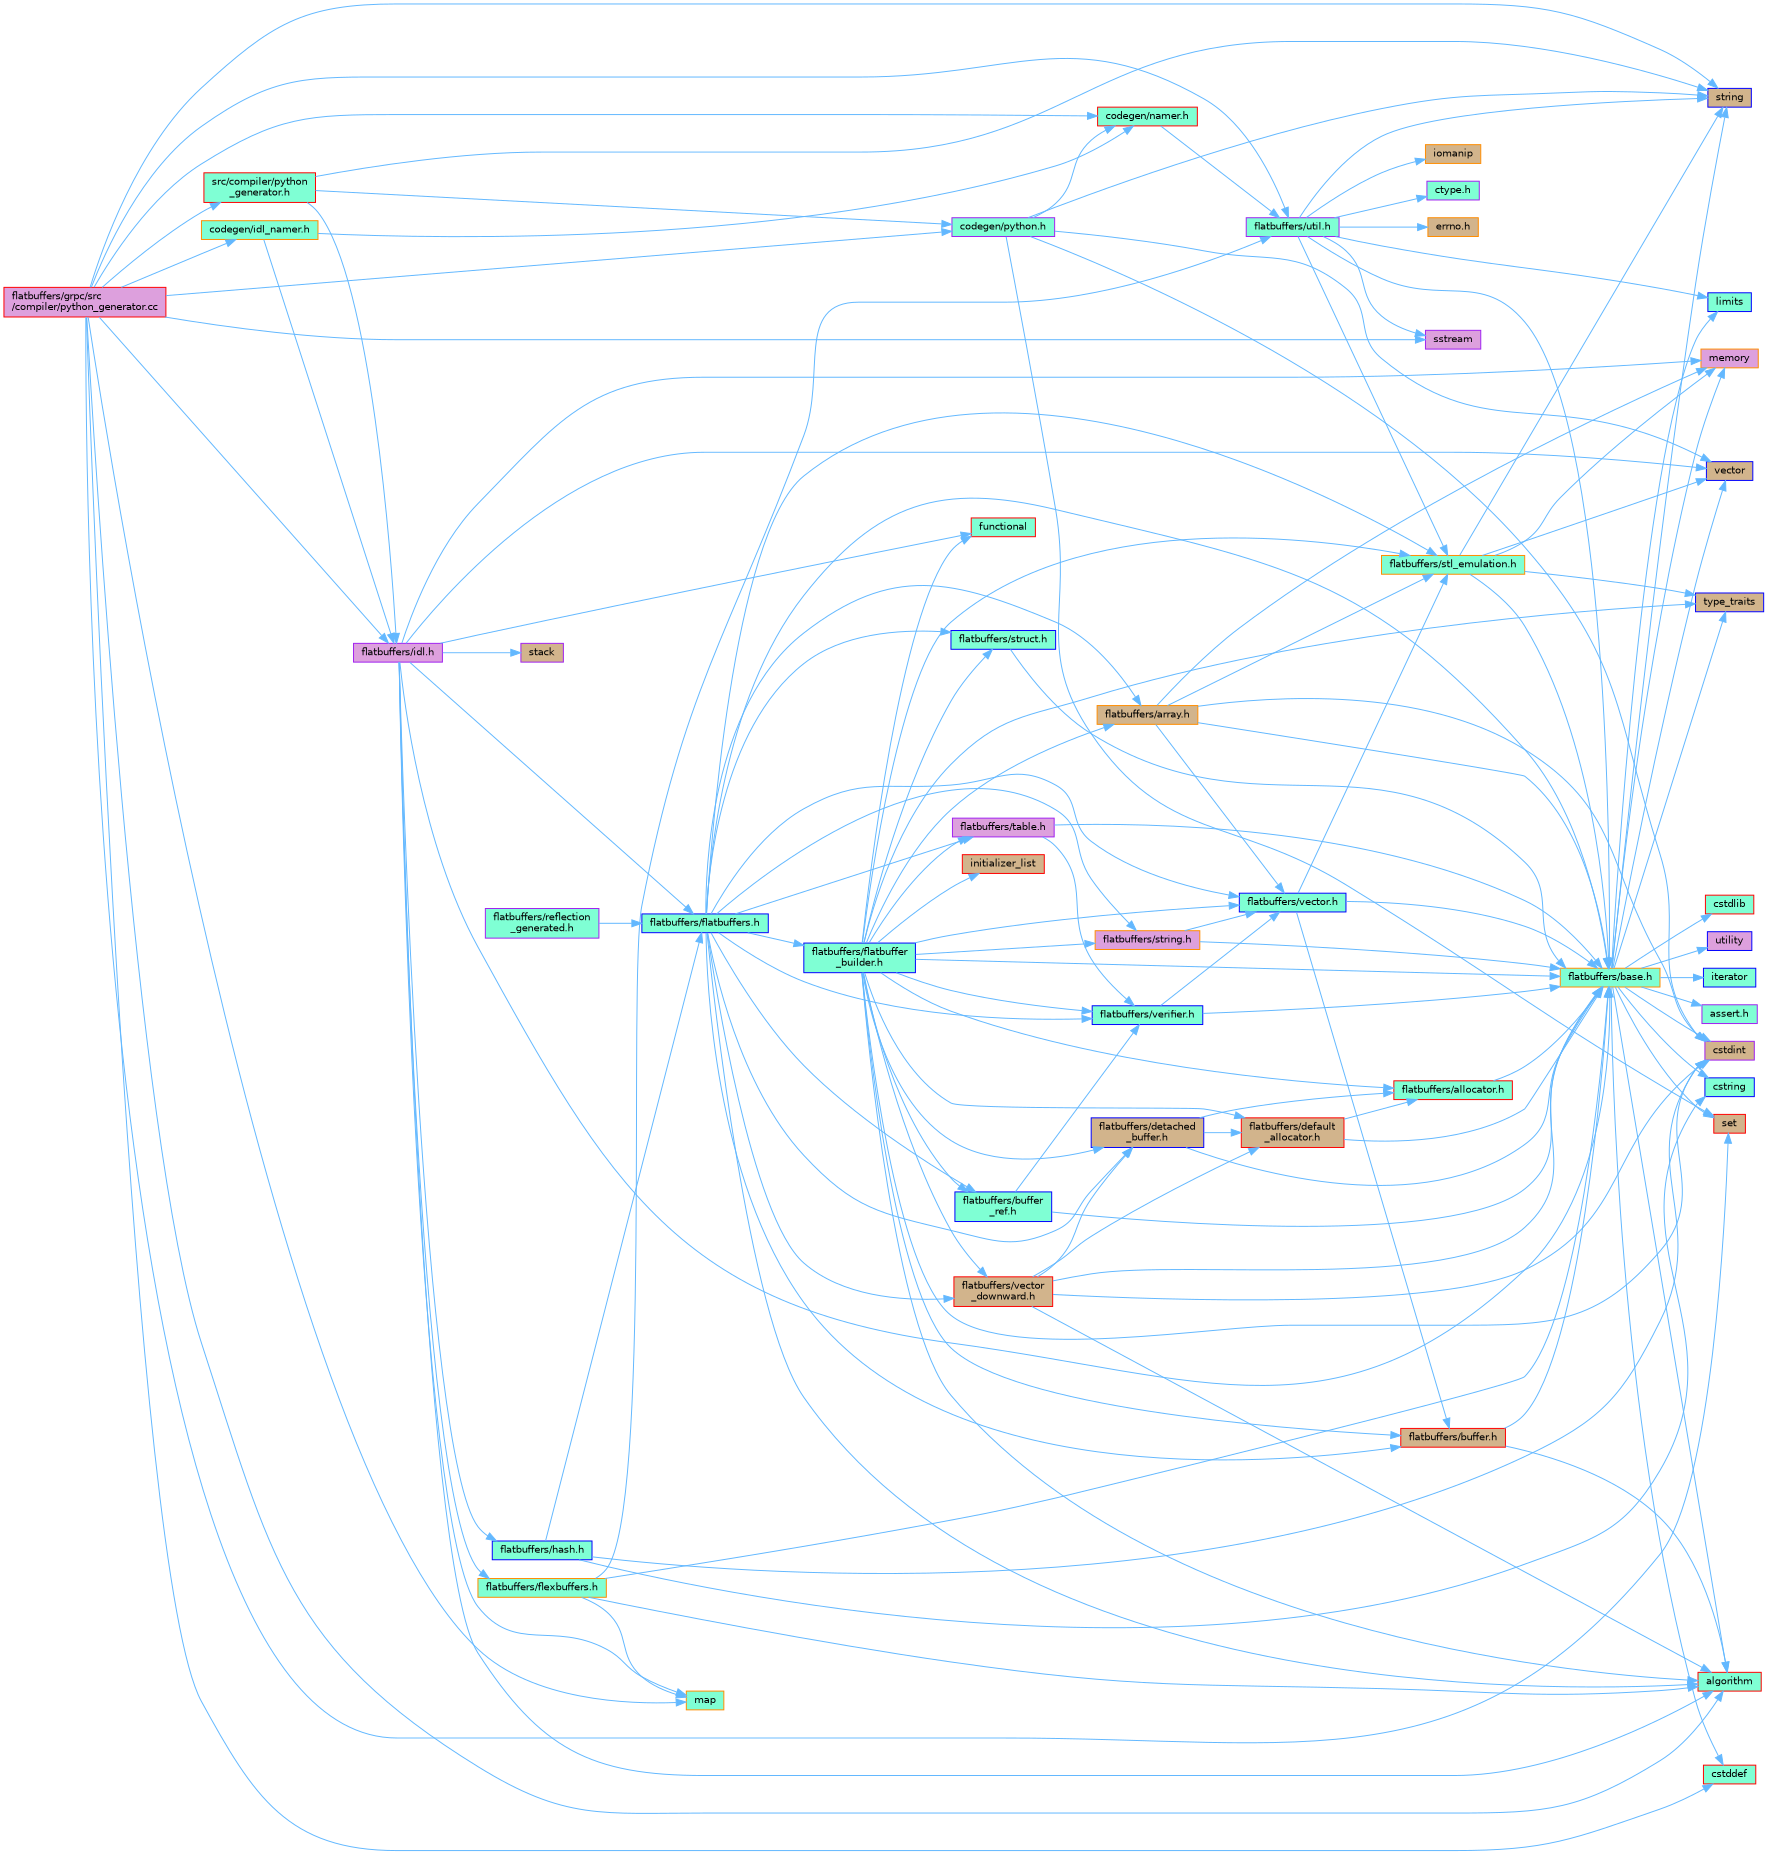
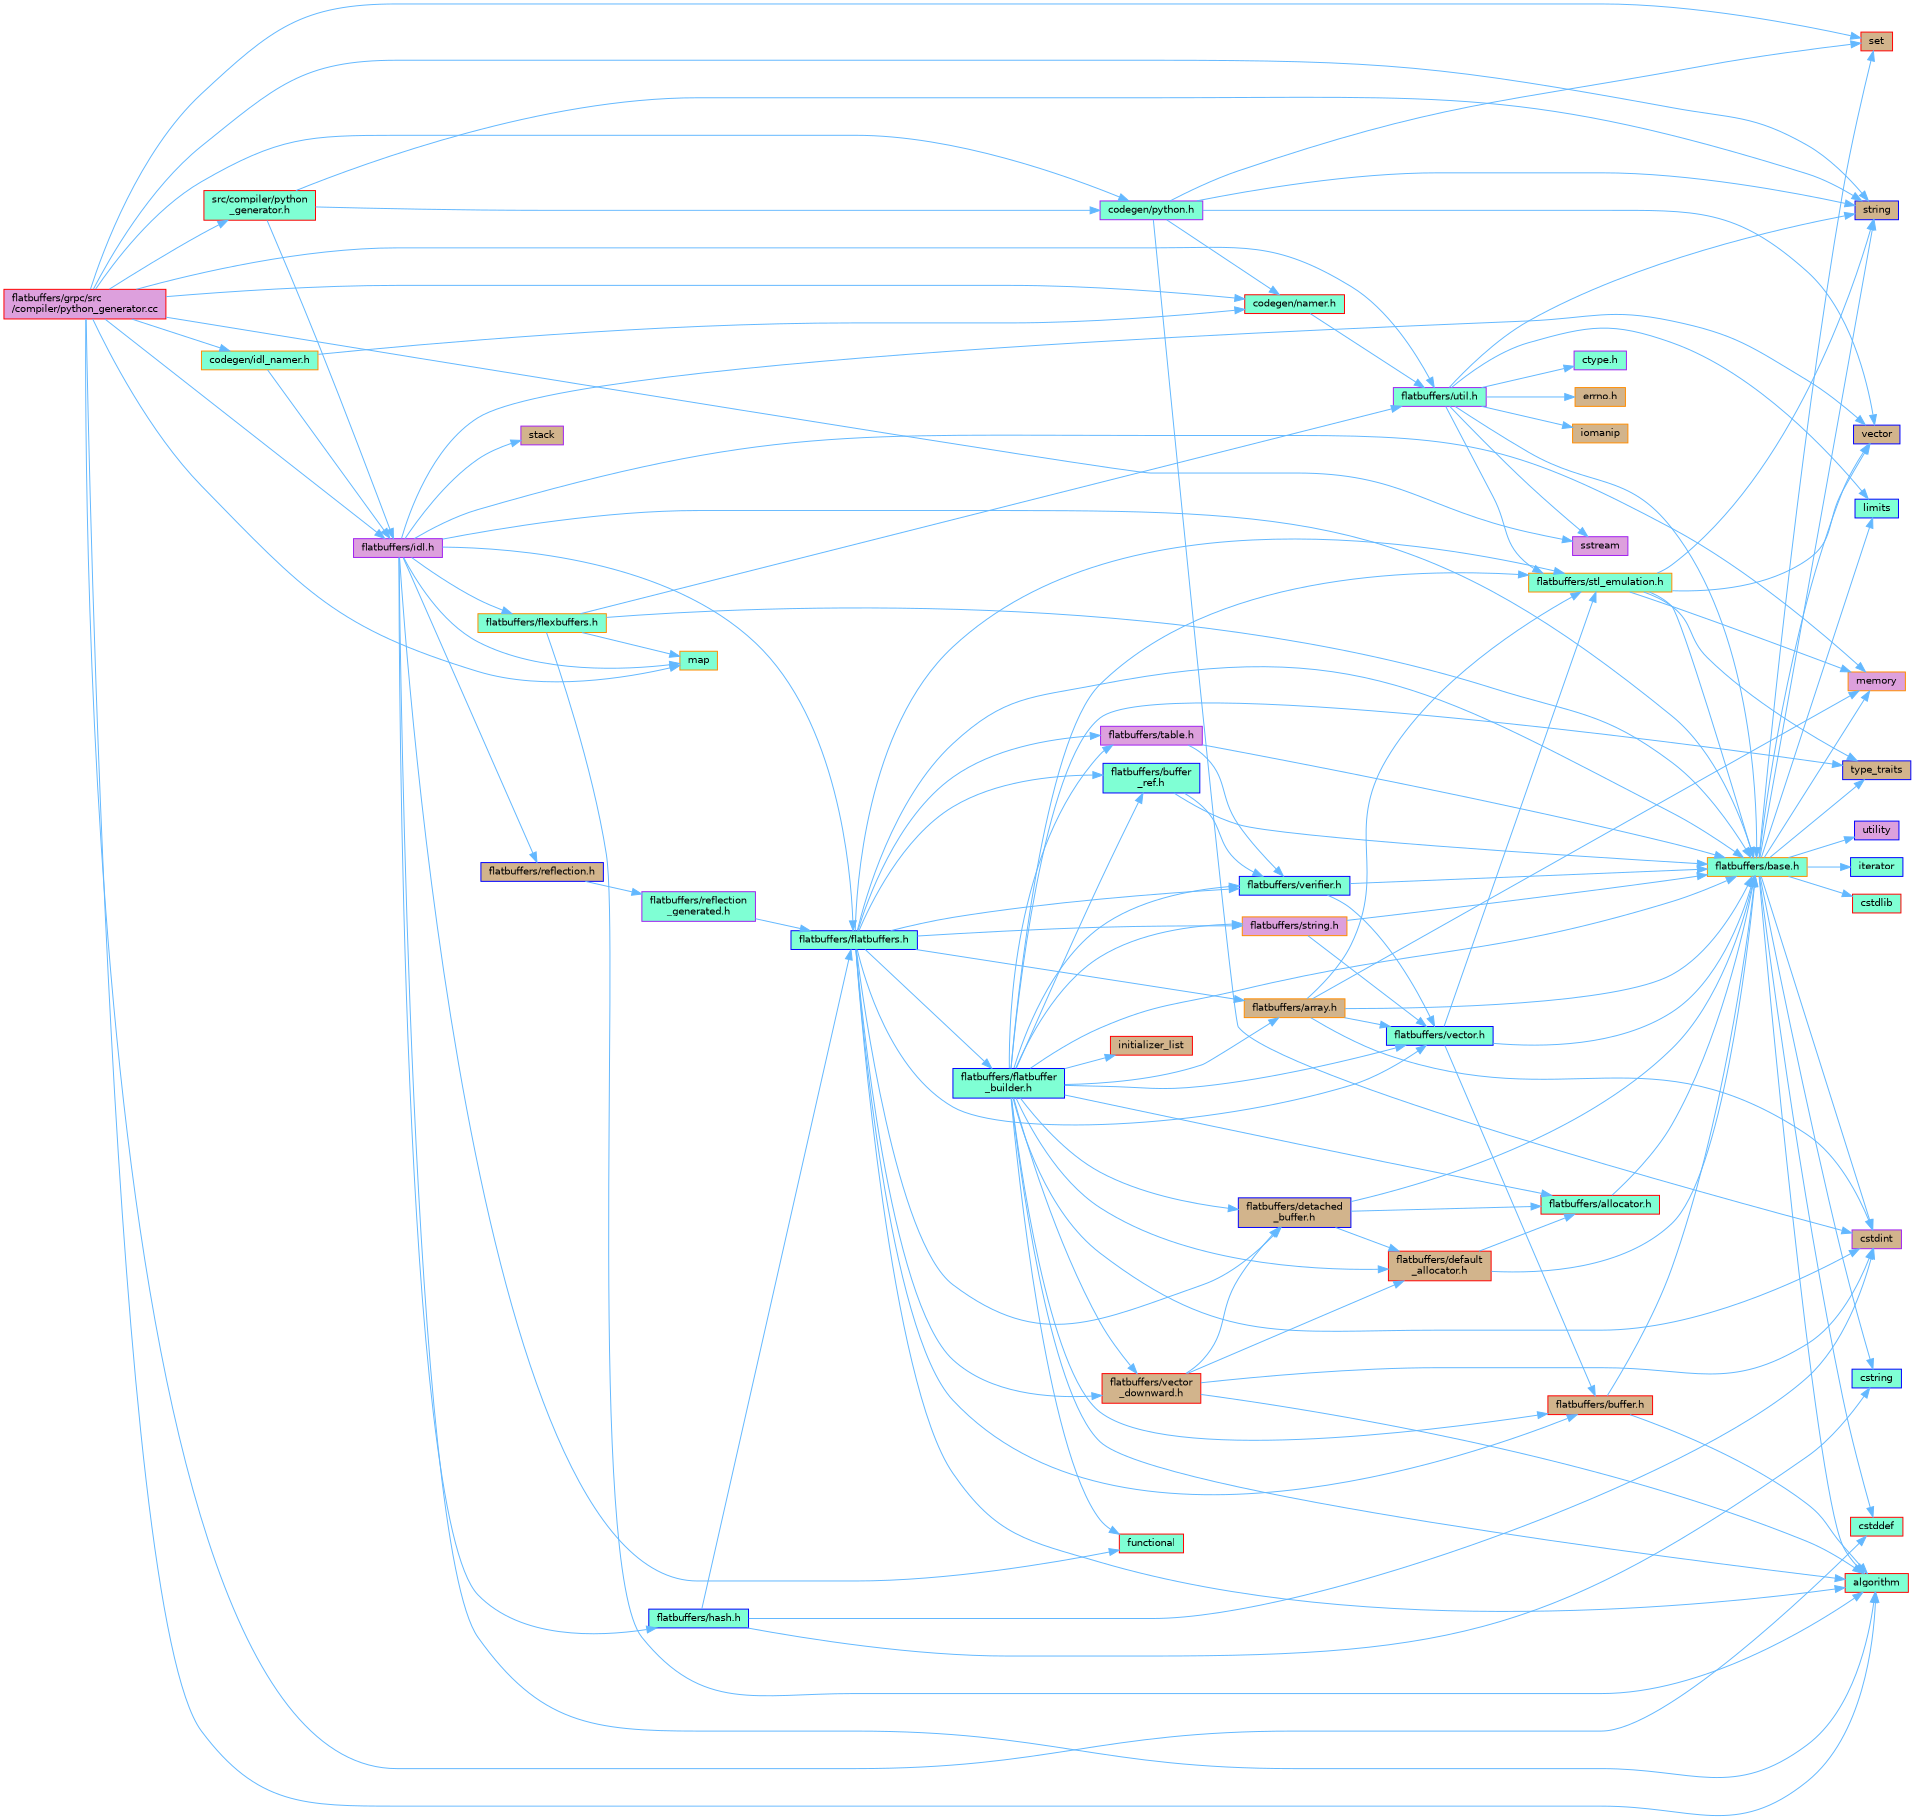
node "flatbuffers/struct.h": removed
node "flatbuffers/reflection.h": added
node "assert.h": removed
edge "flatbuffers/vector _downward.h" -> "flatbuffers/base.h": removed
